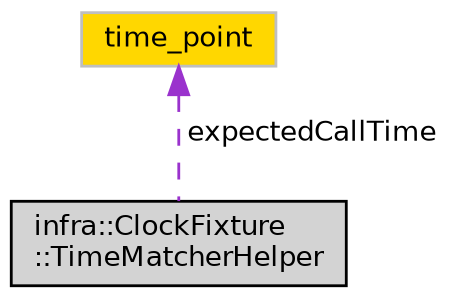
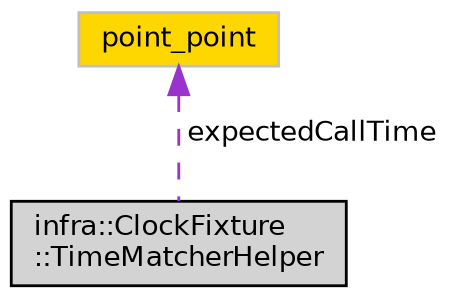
node "time_point": label "time_point" -> "point_point"
